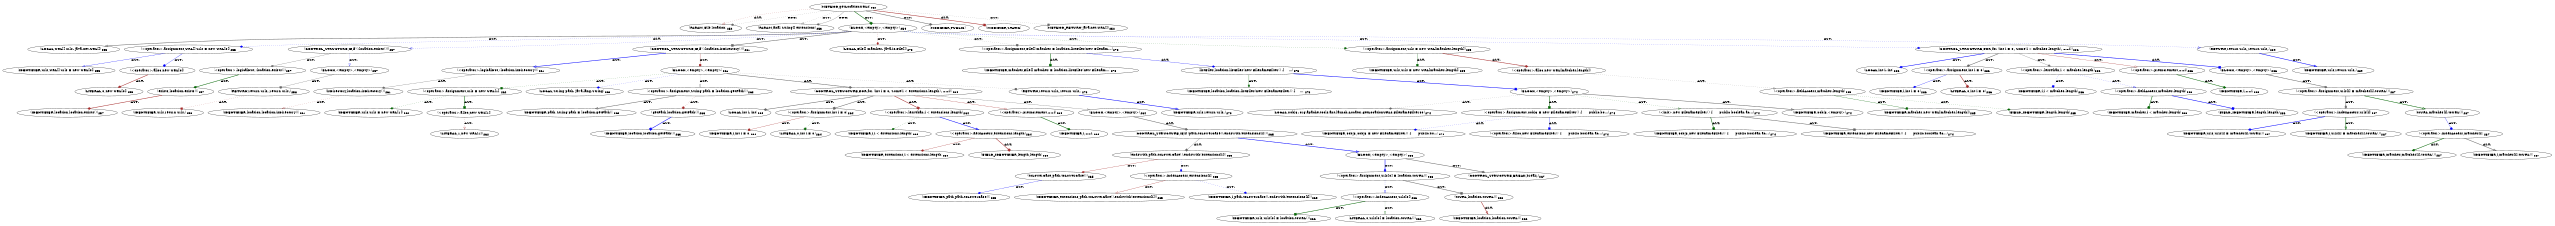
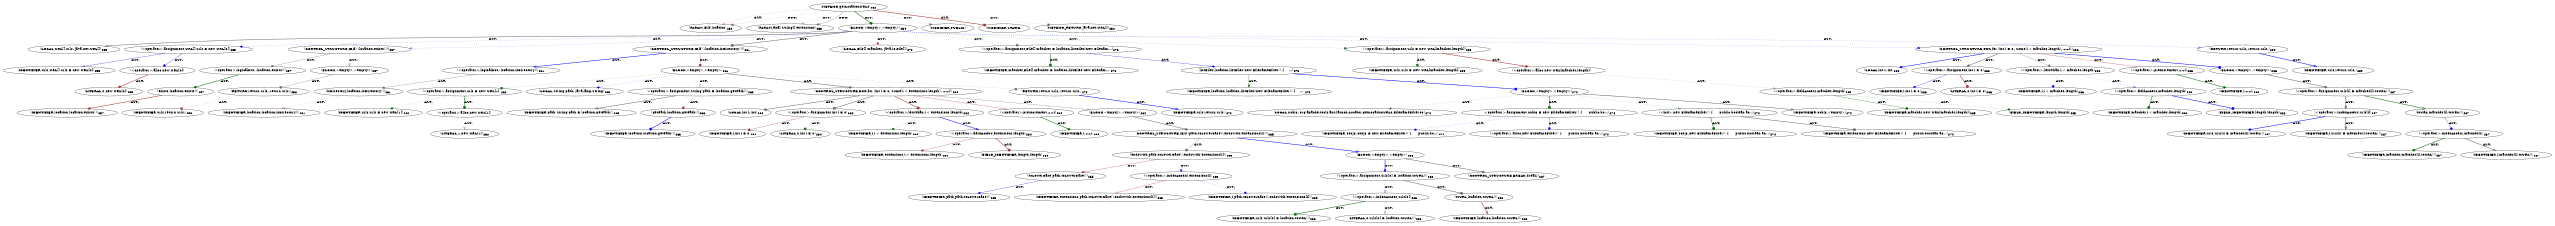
edge "(METHOD,getLocationURLs)" -> "(MODIFIER,PUBLIC)": style bold -> dotted
